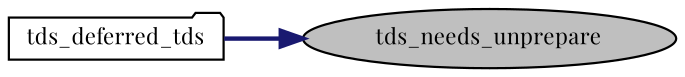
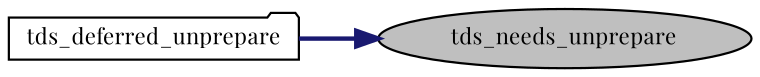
node "tds_deferred_tds": label "tds_deferred_tds" -> "tds_deferred_unprepare"
